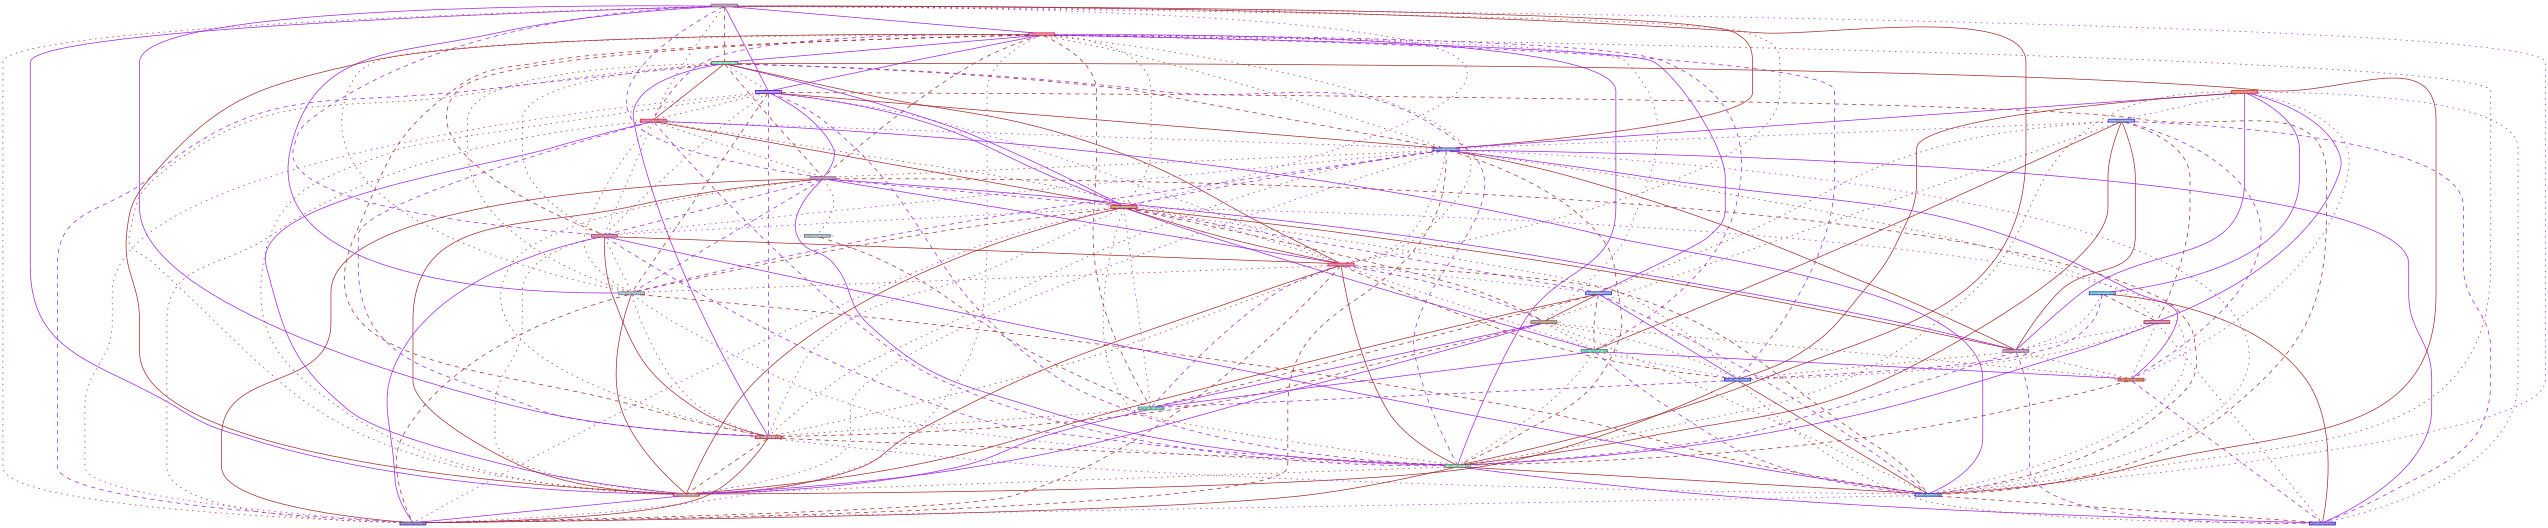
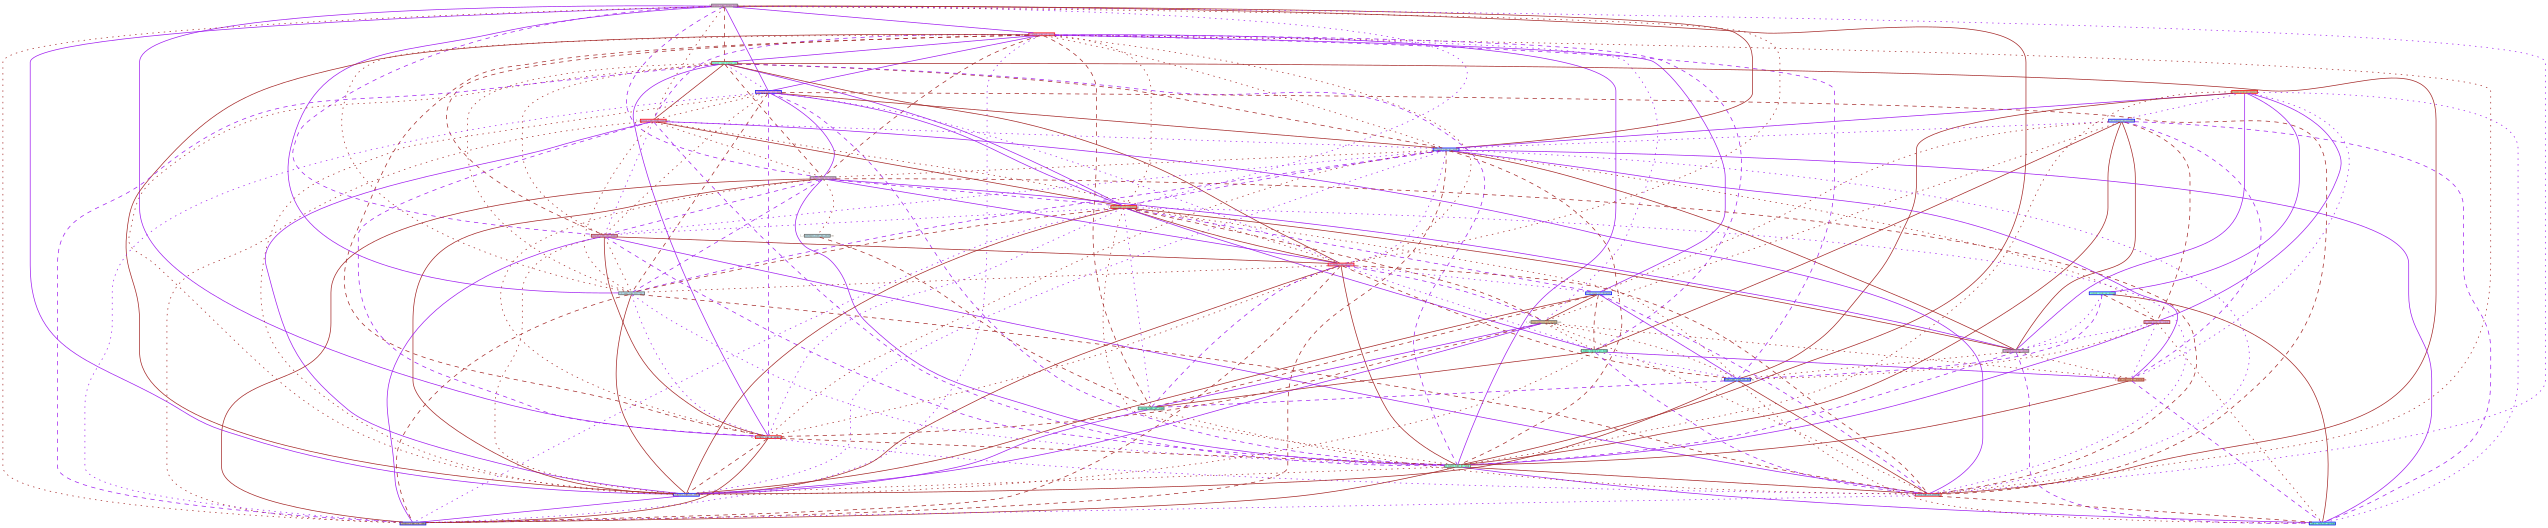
edge "1_been_report_of_firm" -- "1_count_risk_of_new": color purple -> brown
edge "1_been_report_of_firm" -- "0_have_rate_in_year": now "1_been_report_of_firm" -- "0_choos_rate_of_rebat"
edge "1_count_risk_of_new" -- "0_confirm_rate_at_entitynam": now "1_count_risk_of_new" -- "1_wa_rate_of_month"
edge "0_ran_report_in_yearnum" -- "0_have_rate_in_year": style dashed -> solid
node "0_choos_rate_of_rebat": color red -> blue
node "1_wa_rate_of_month": color blue -> red
node "1_give_role_in_govern": fillcolor plum -> aquamarine
